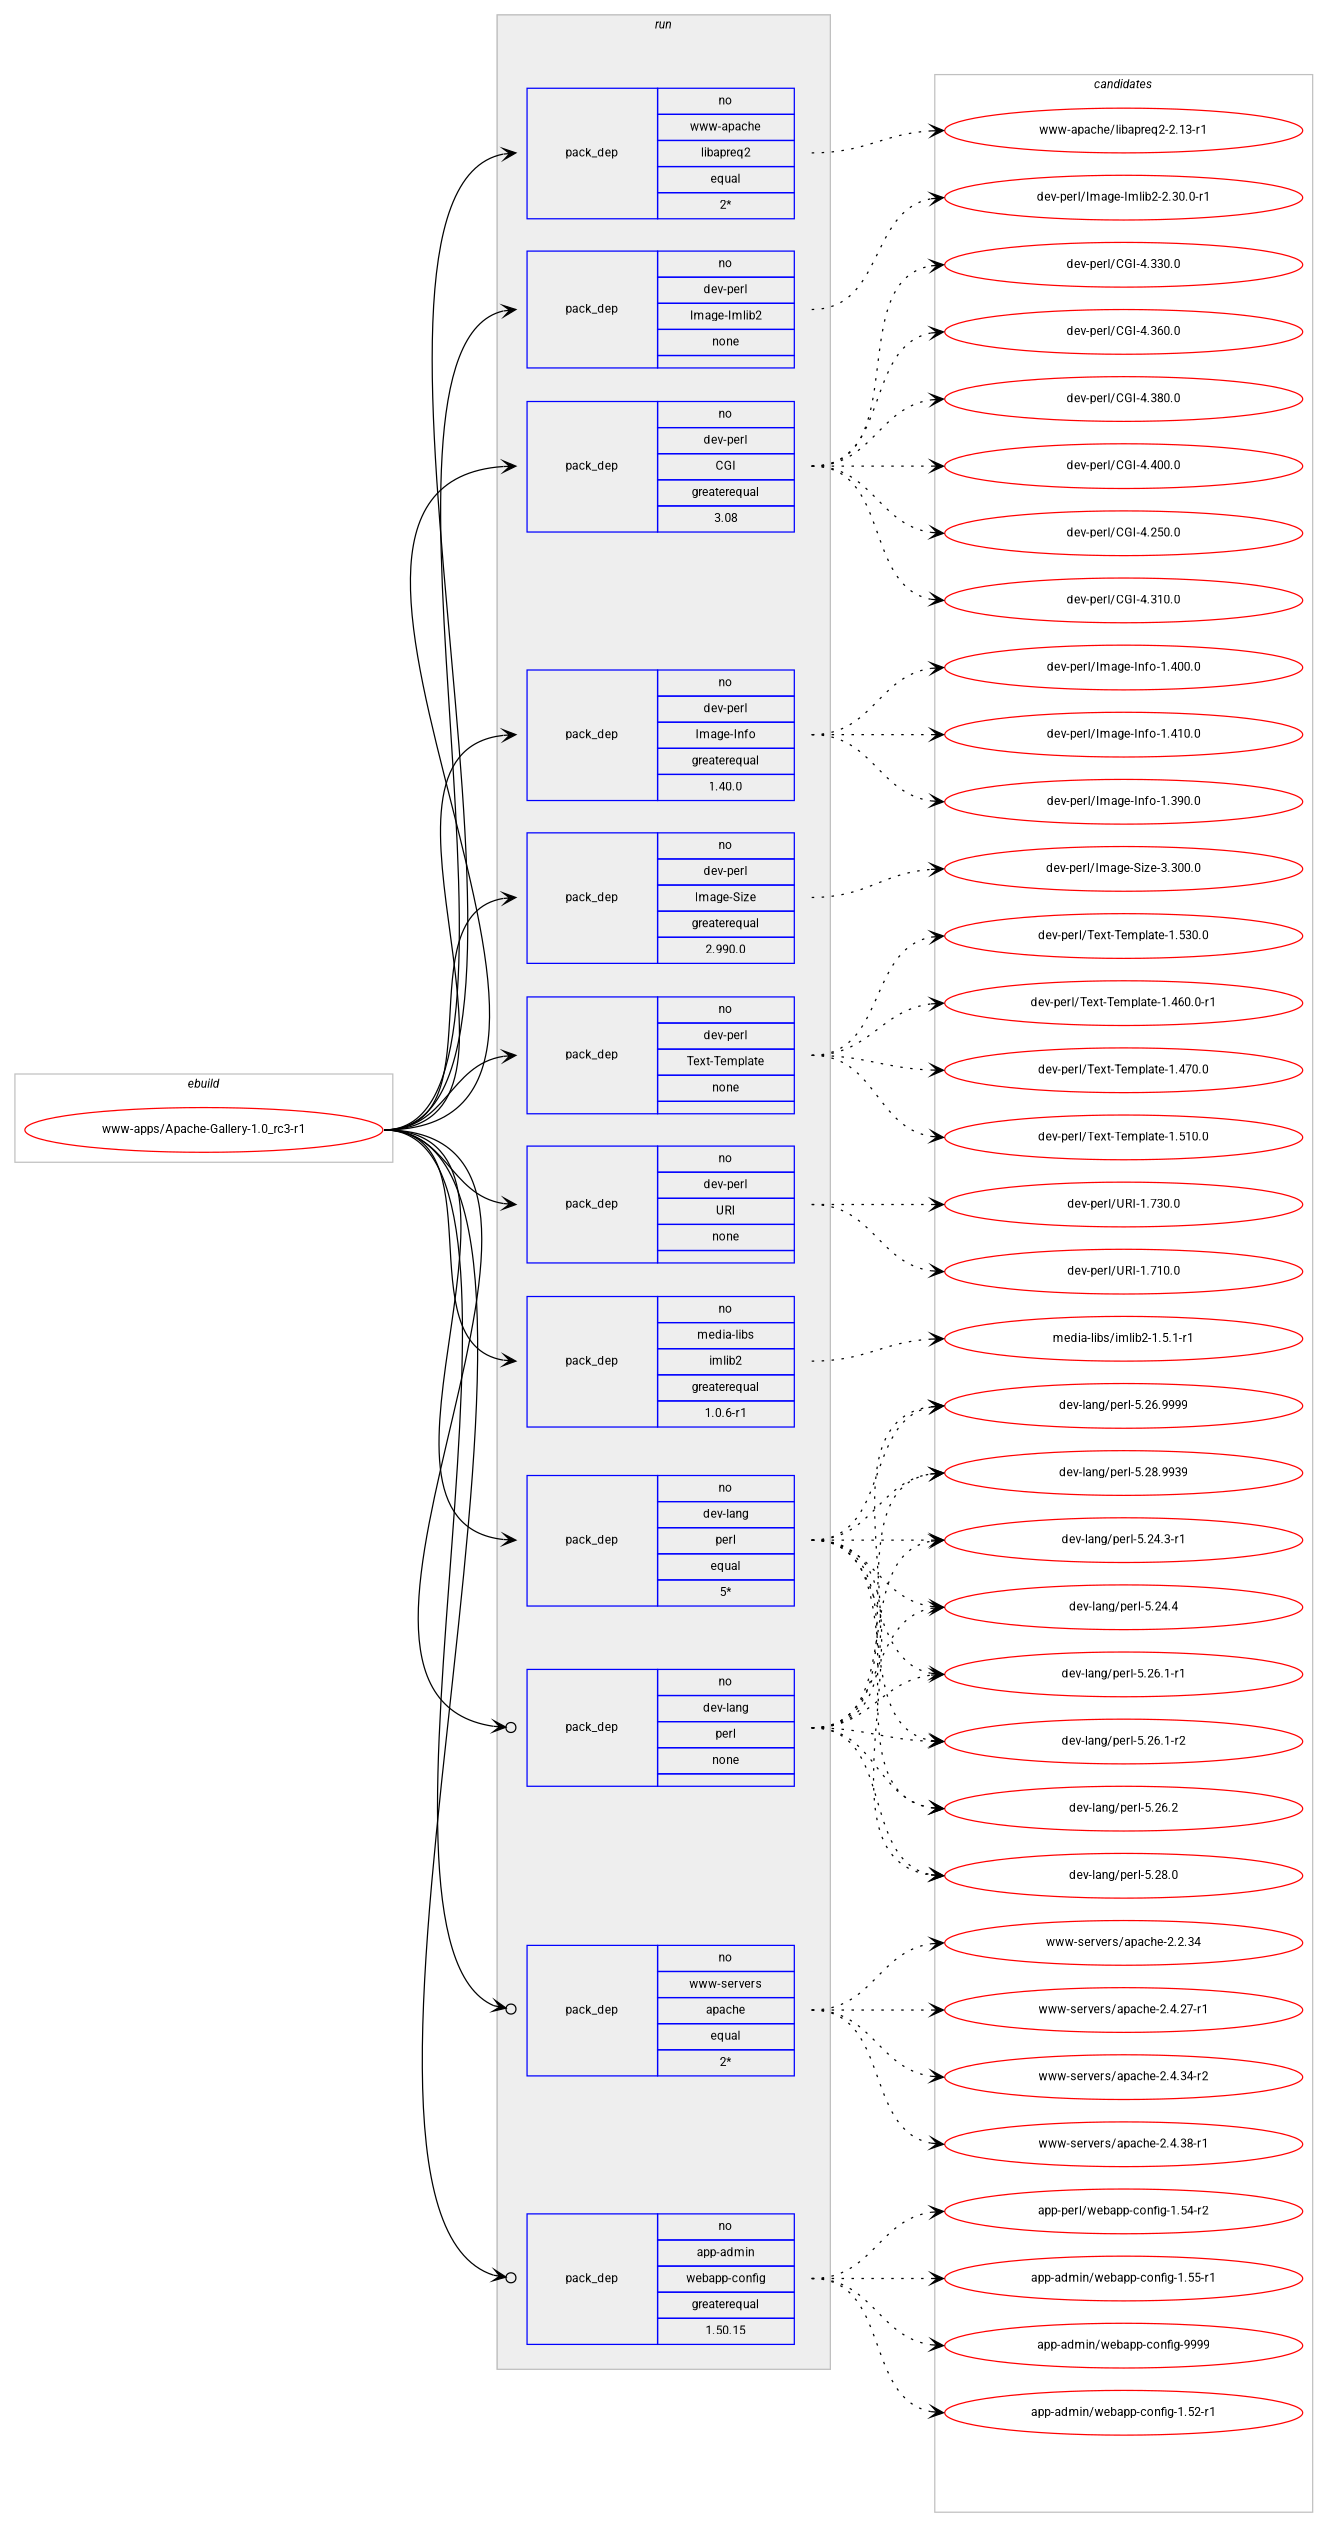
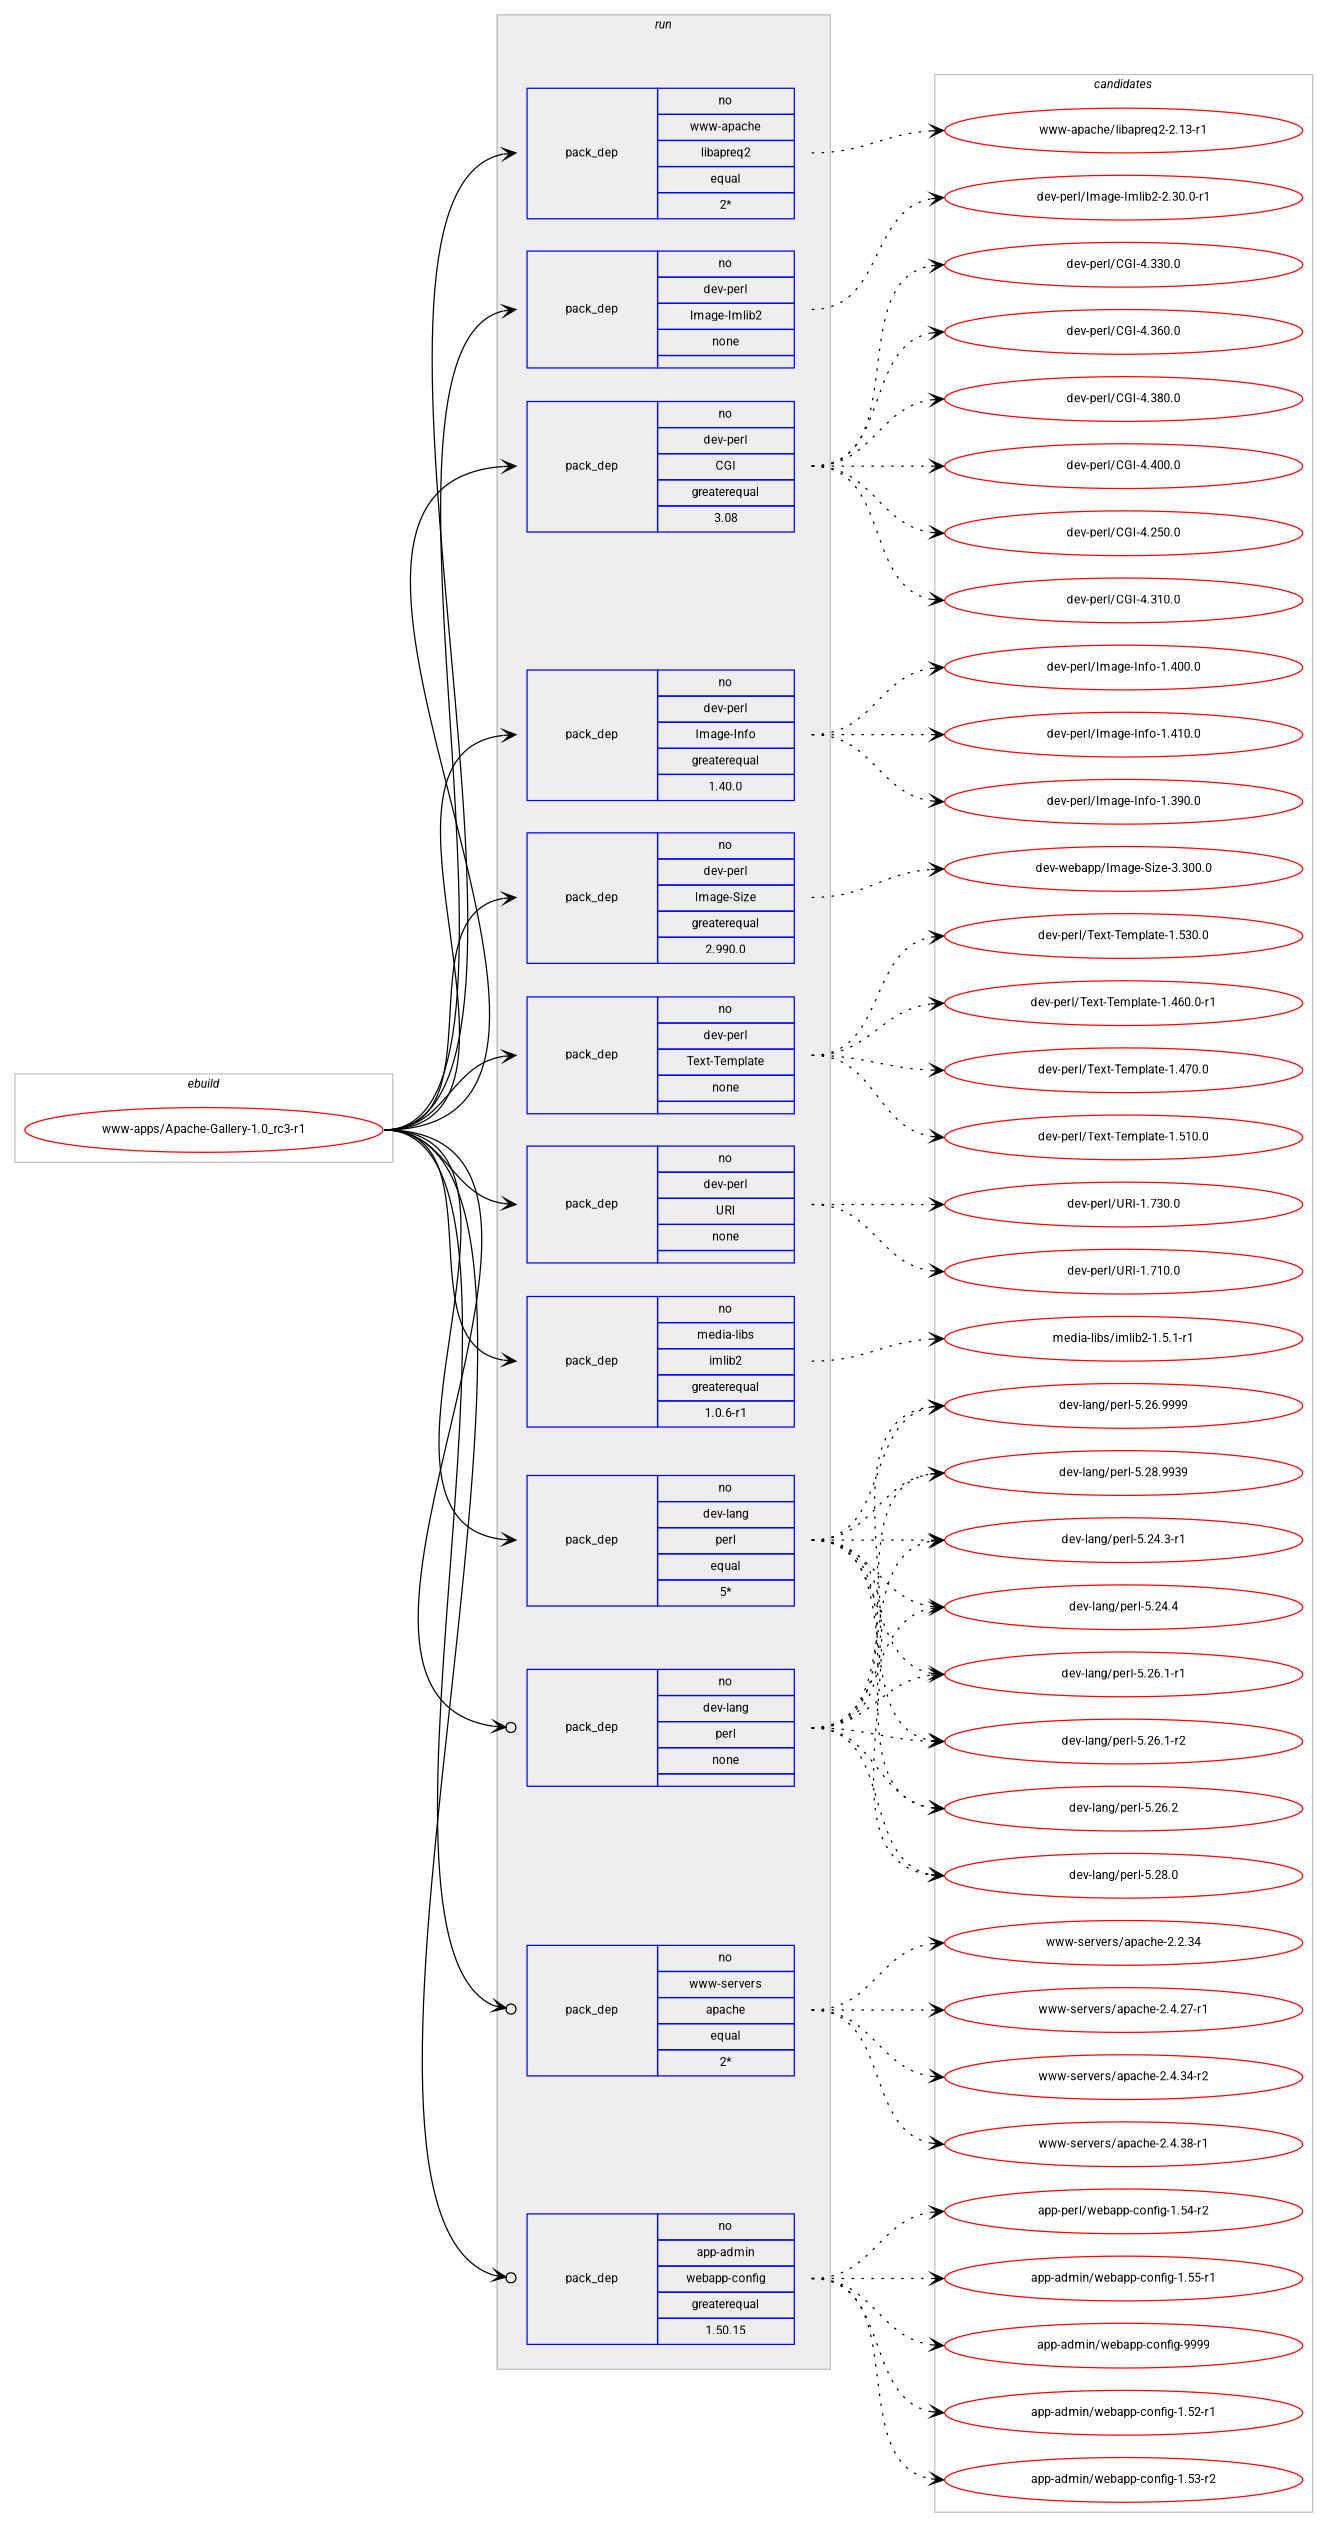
node "dev-perl/Image-Size-3.300.0": label "dev-perl/Image-Size-3.300.0" -> "dev-webapp/Image-Size-3.300.0"
node "app-admin/webapp-config-1.53-r2": added
